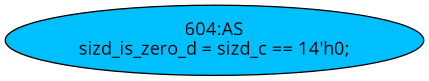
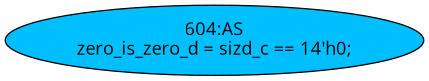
node "604:AS sizd_is_zero_d = sizd_c == 14'h0;": label "604:AS sizd_is_zero_d = sizd_c == 14'h0;" -> "604:AS zero_is_zero_d = sizd_c == 14'h0;"
